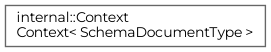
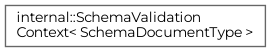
node "internal::Context Context< SchemaDocumentType >": label "internal::Context Context< SchemaDocumentType >" -> "internal::SchemaValidation Context< SchemaDocumentType >"
